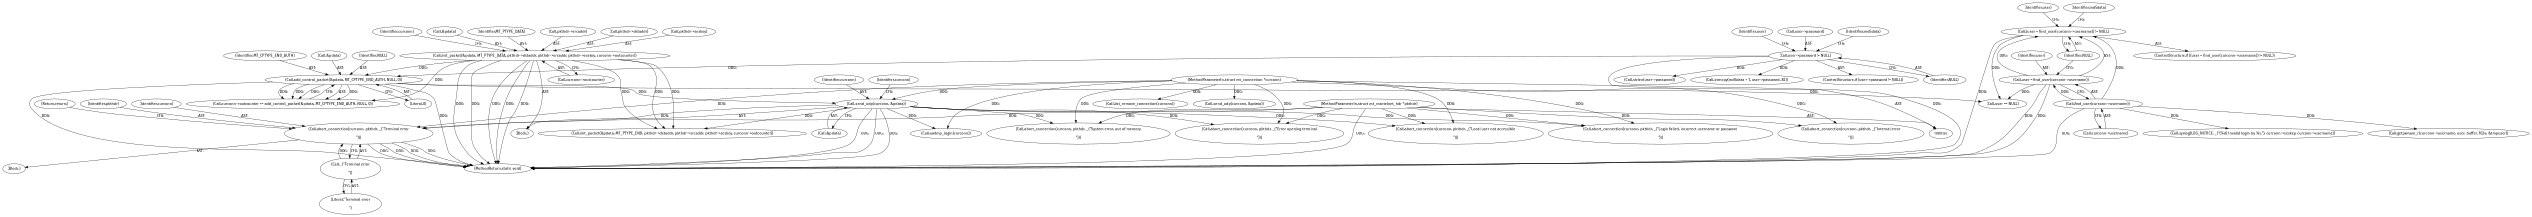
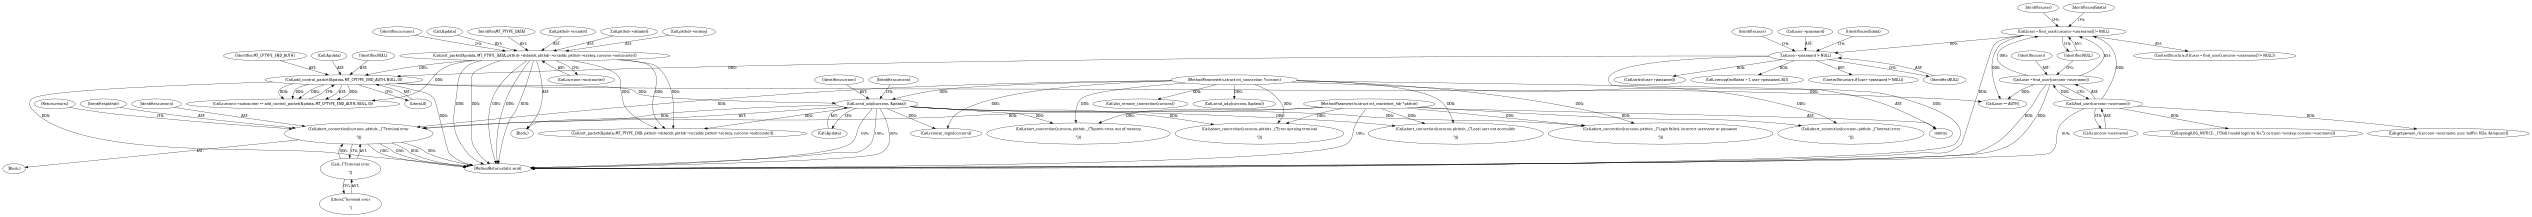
edge "(Call,(user = find_user(curconn->username)) != NULL)" -> "(Call,user->password != NULL)": added, label "DDG:"
node "(Call,user == NULL)": label "(Call,user == NULL)" -> "(Call,user == AUTH)"
node "(Call,uwtmp_login(curconn))": label "(Call,uwtmp_login(curconn))" -> "(Call,remove_login(curconn))"
